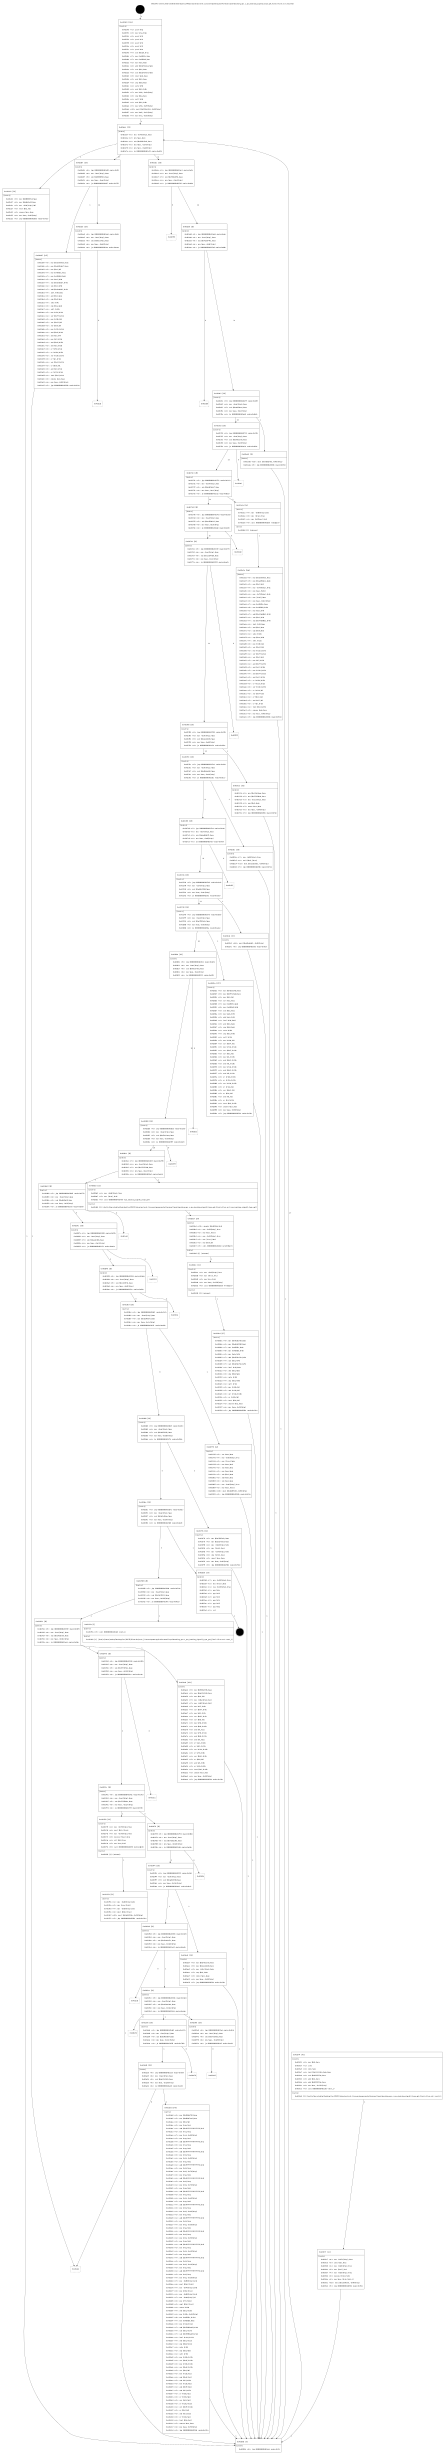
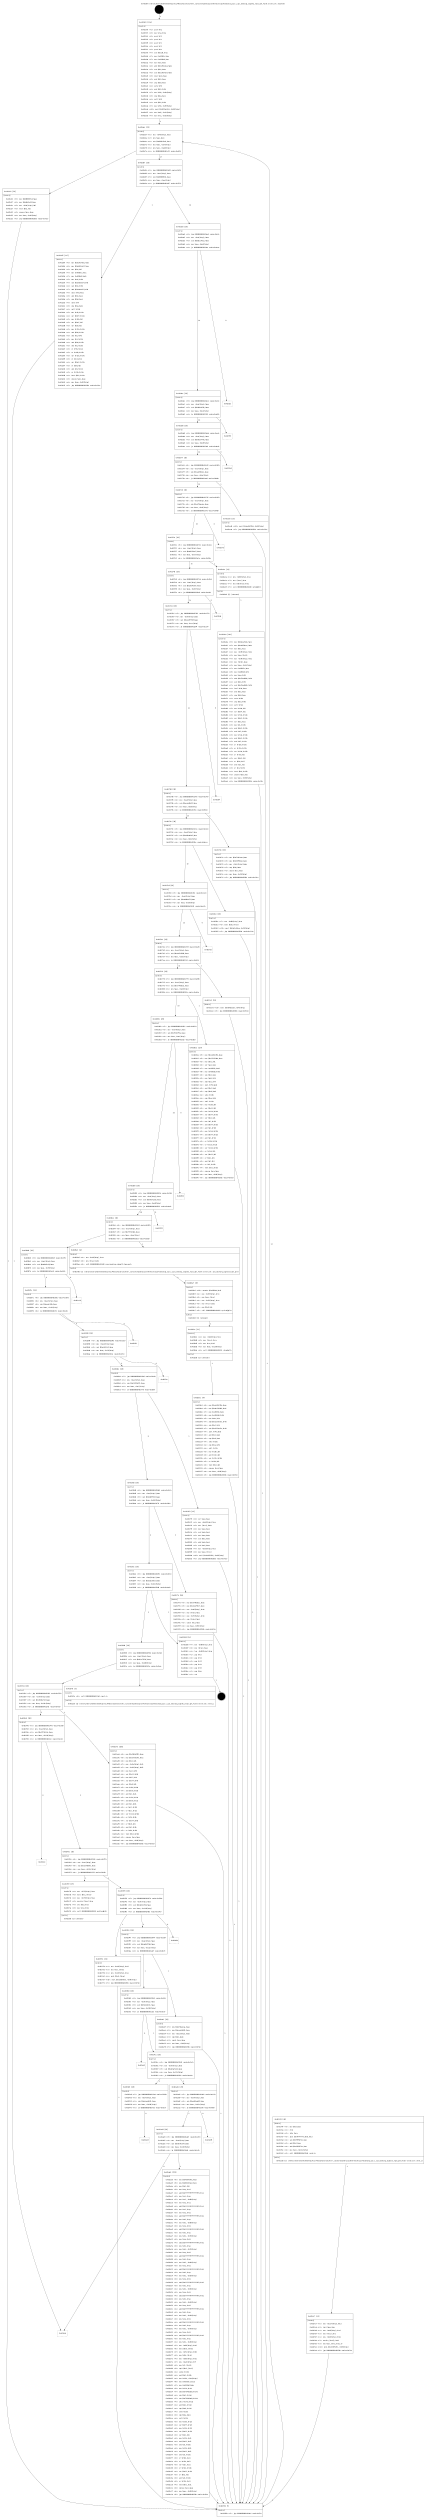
edge "0x401664 [32]" -> "0x4016bc [28]": now "0x4016a0 [28]" -> "0x4016bc [28]"
edge "0x401f39 [29]" -> "0x401f56 [32]": now "0x401978 [28]" -> "0x401f56 [32]"
node "0x402456": removed
